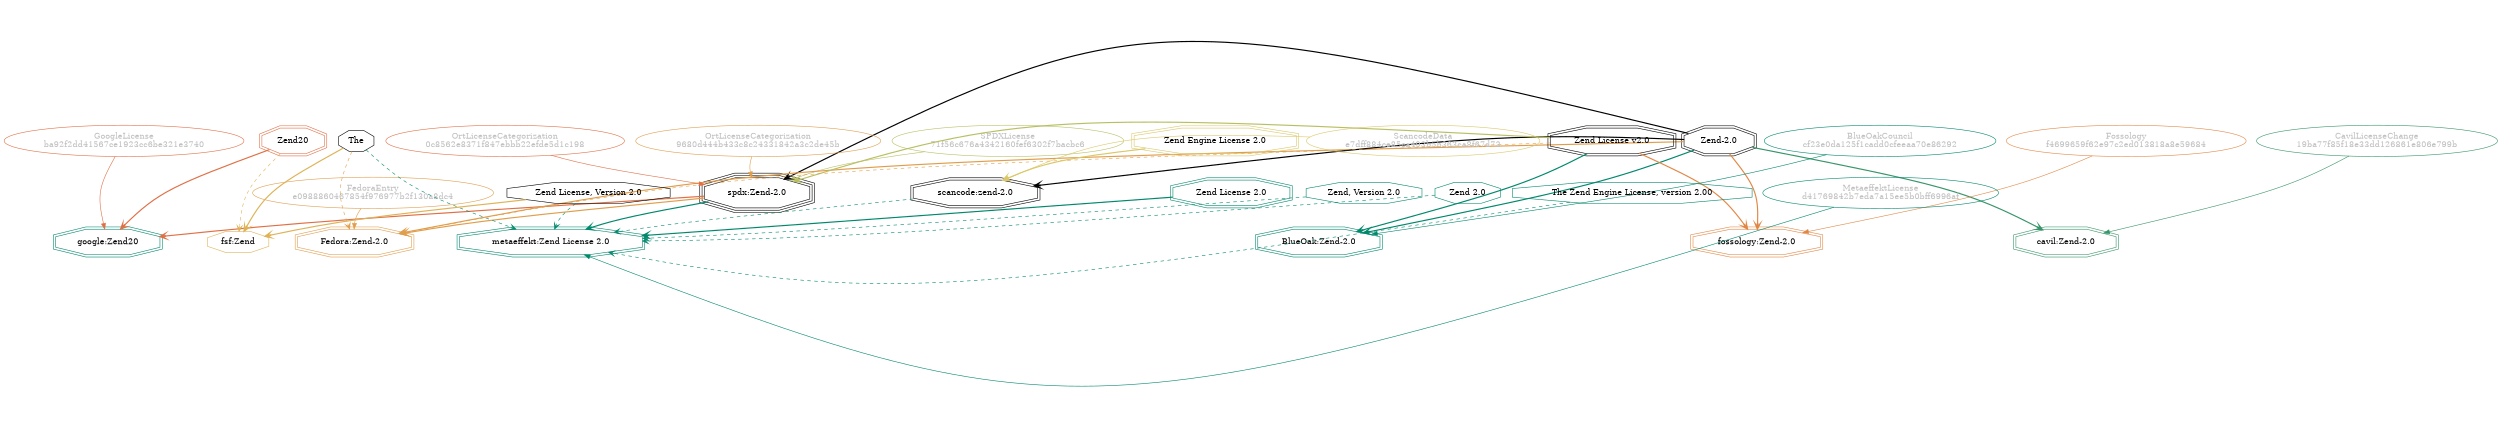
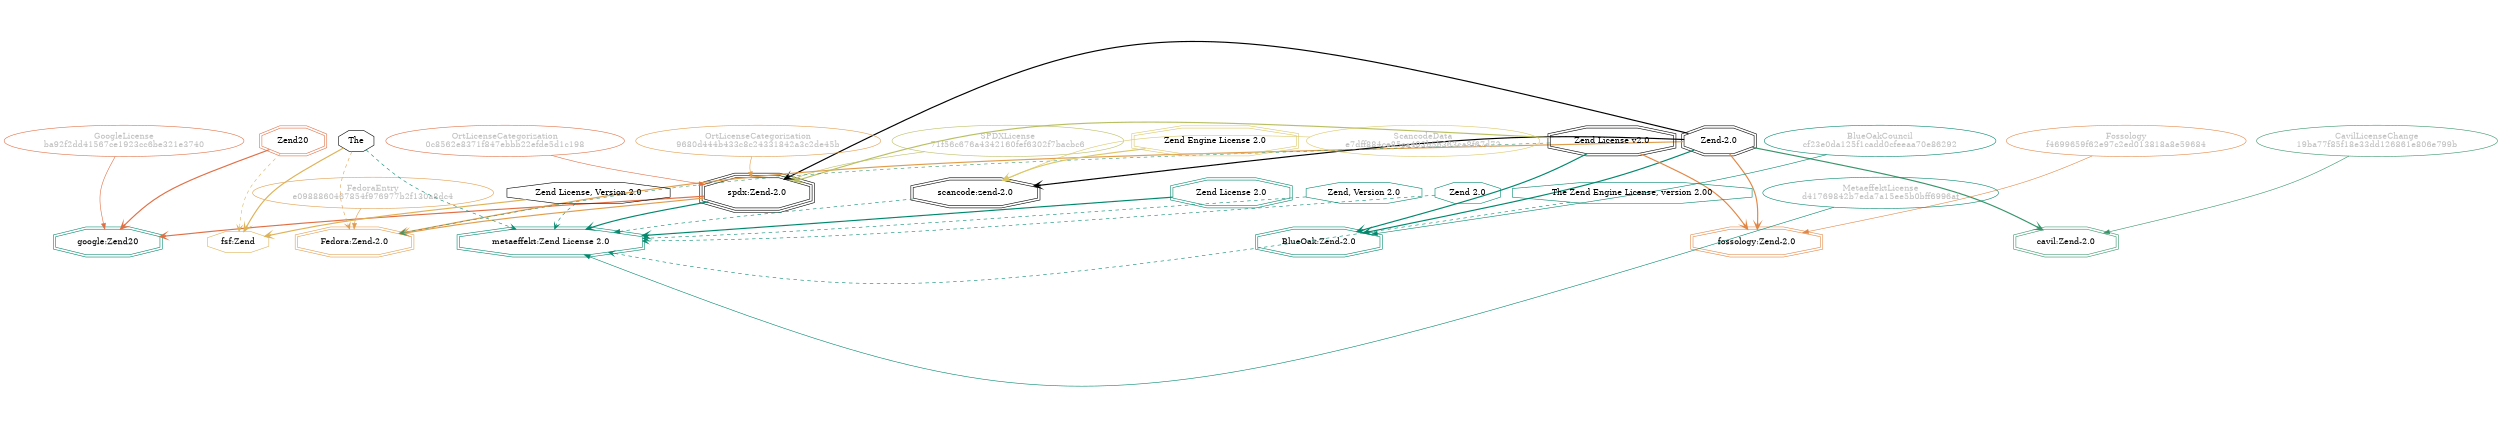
edge "Zend License v2.0" -> "Fedora:Zend-2.0": color #e09d4b -> #379469
edge "scancode:zend-2.0" -> "metaeffekt:Zend License 2.0": arrowhead vee -> normal
